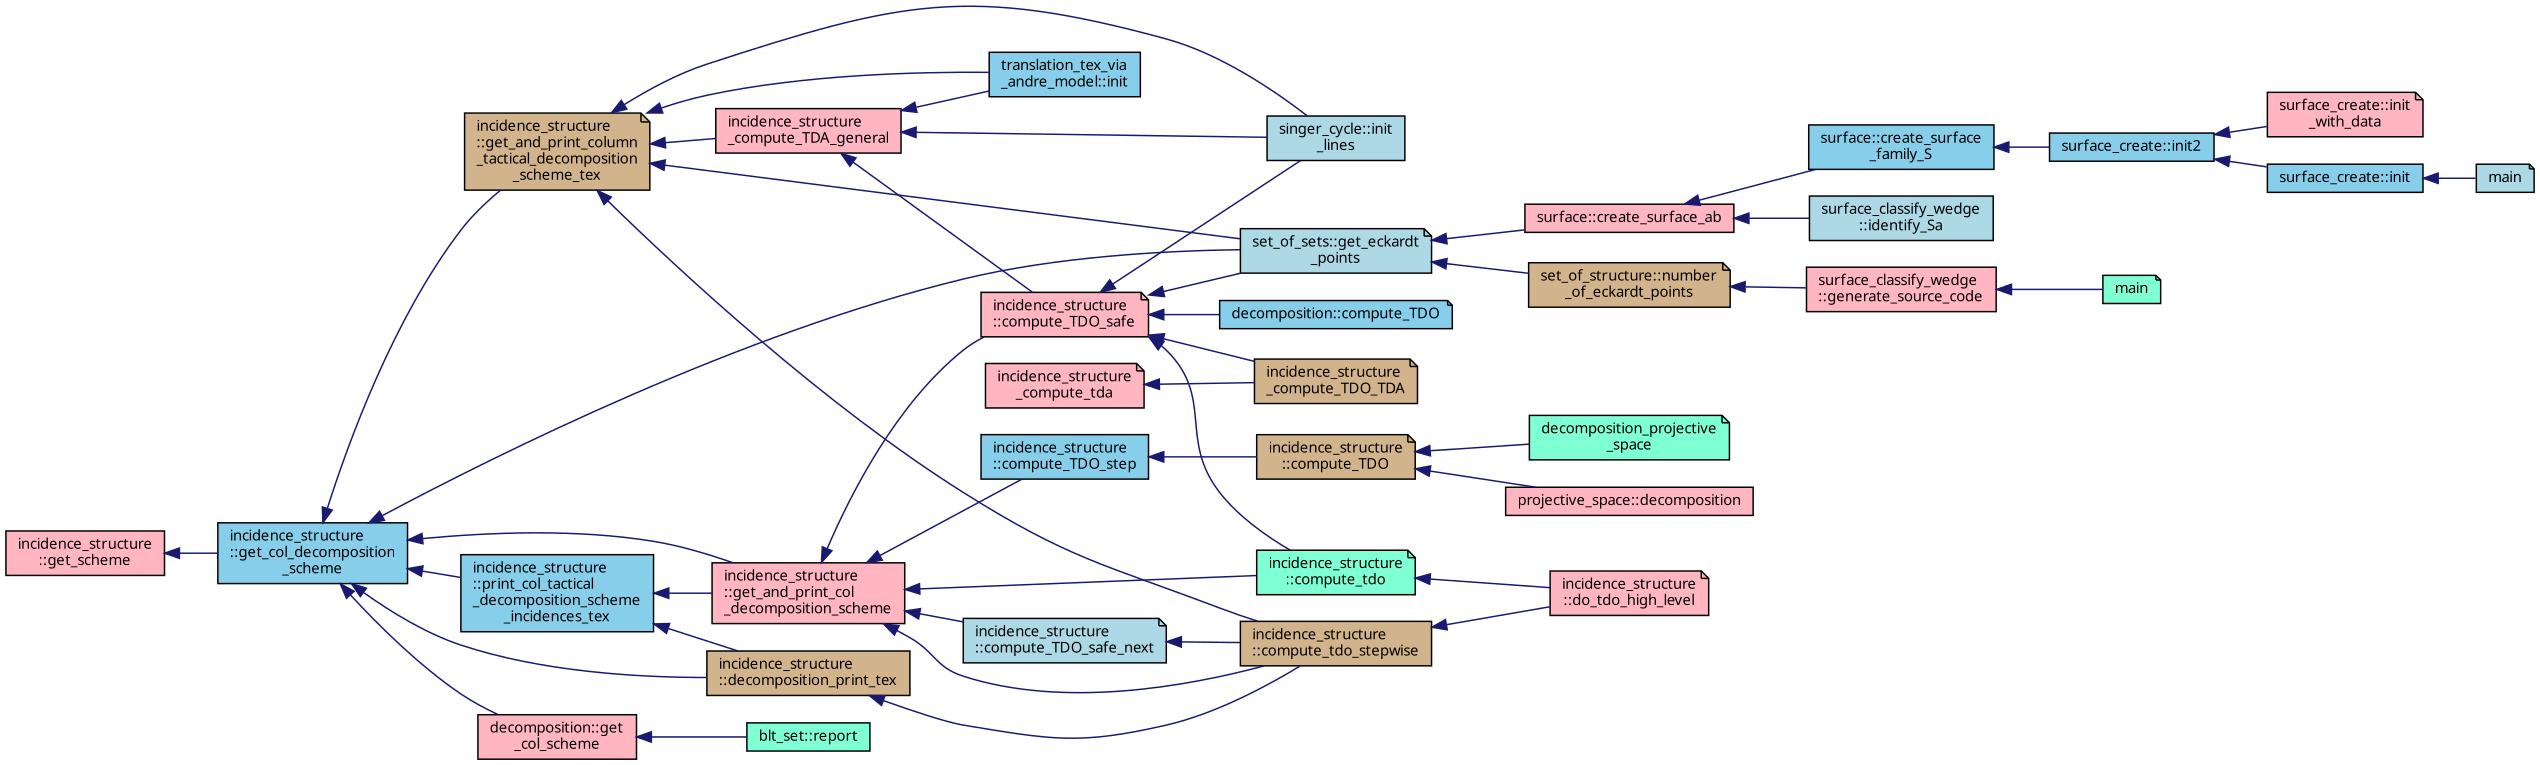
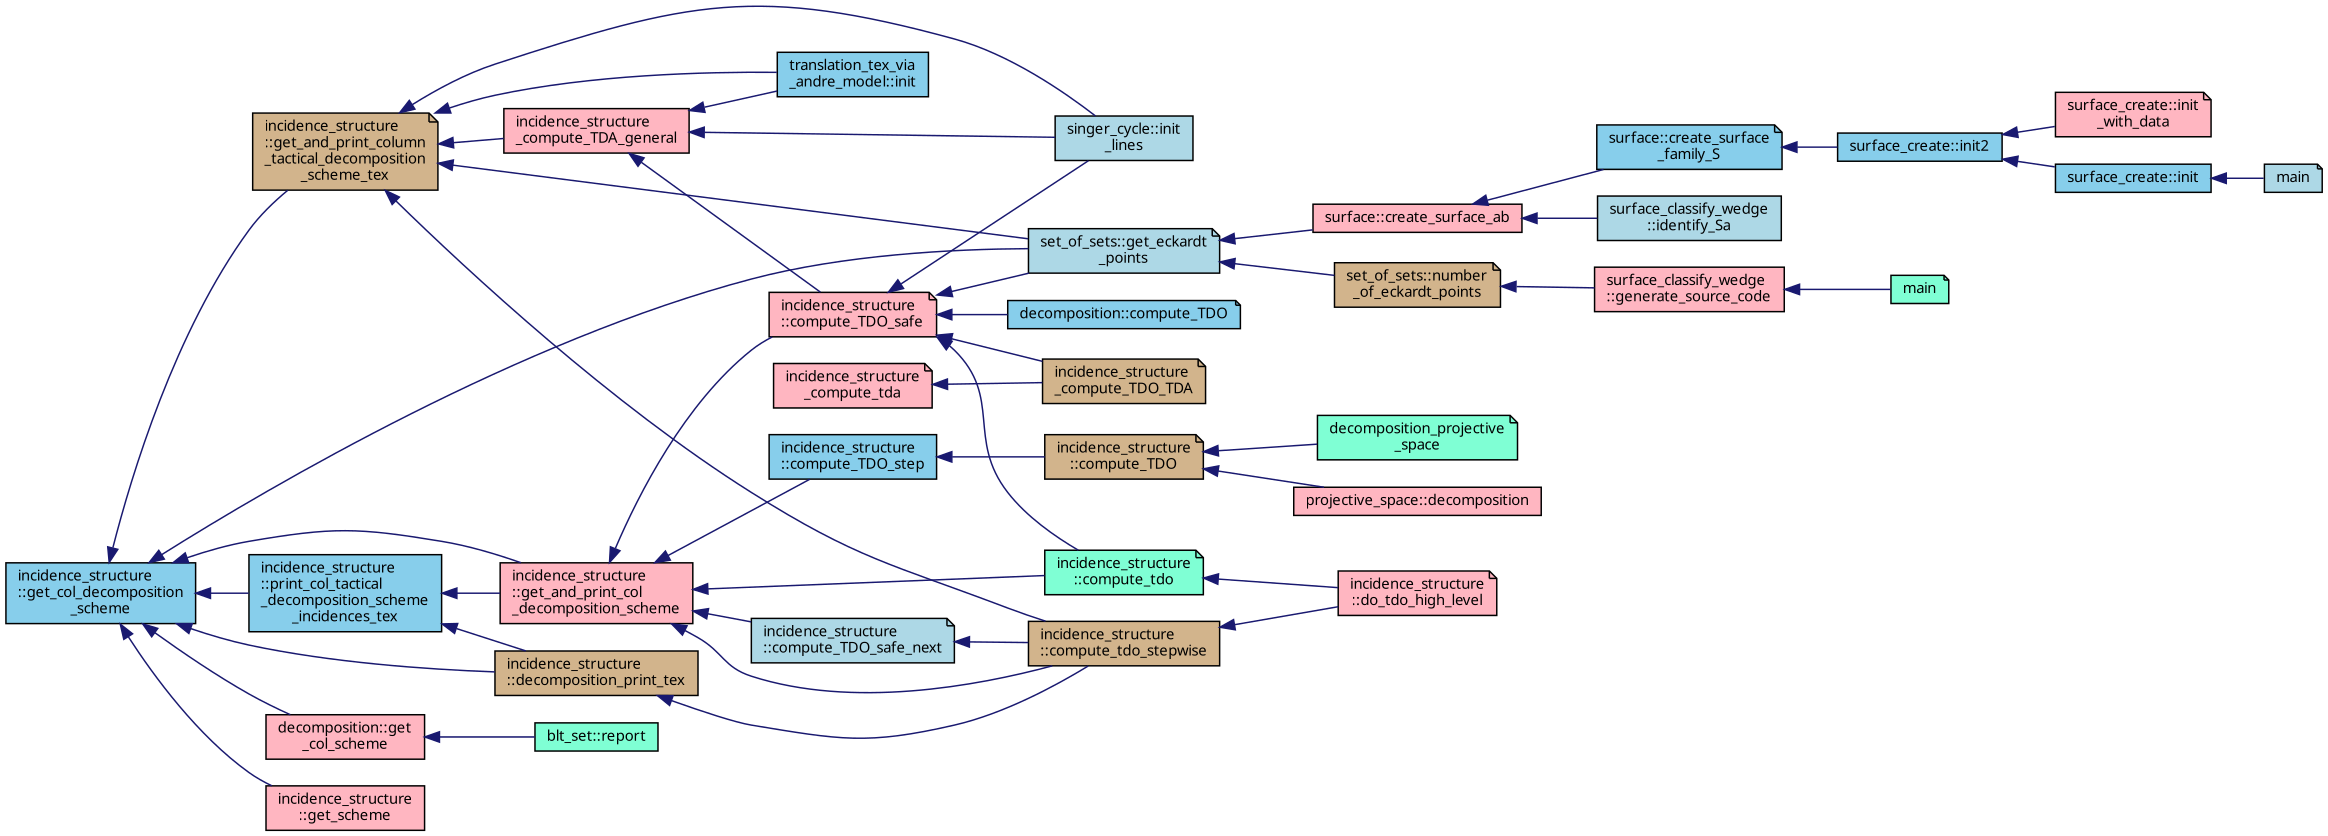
node "surface::create_surface _family_S": shape box -> note
node "set_of_structure::number _of_eckardt_points": label "set_of_structure::number _of_eckardt_points" -> "set_of_sets::number _of_eckardt_points"
edge "incidence_structure ::get_col_decomposition _scheme" -> "incidence_structure ::get_scheme": reversed
